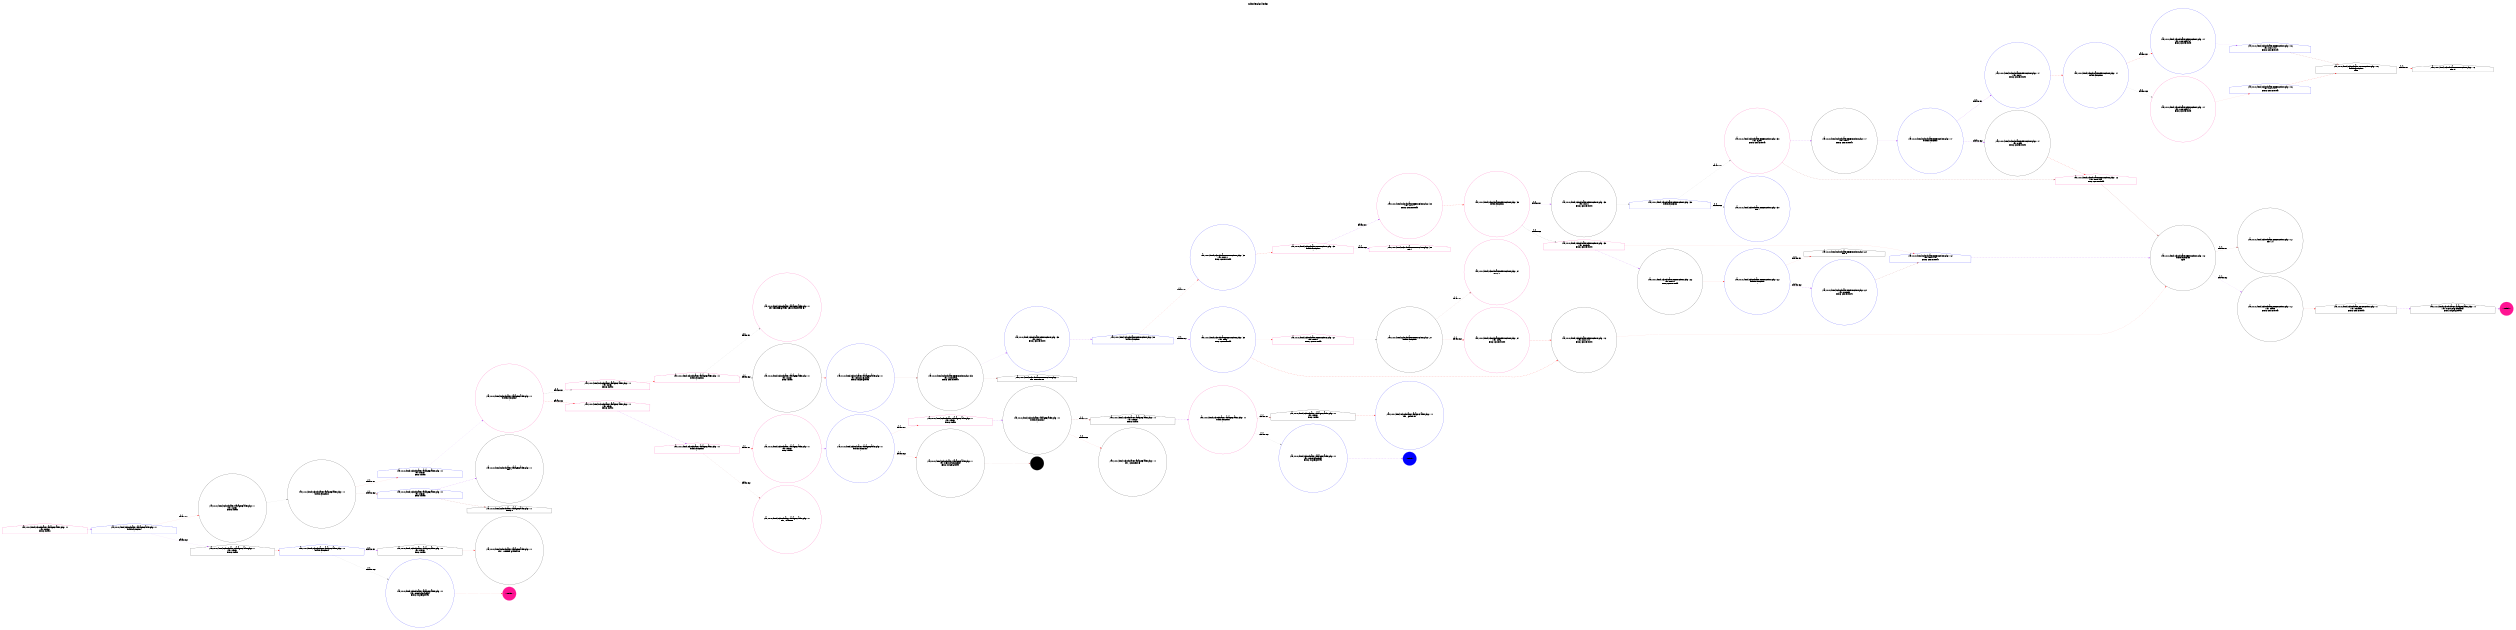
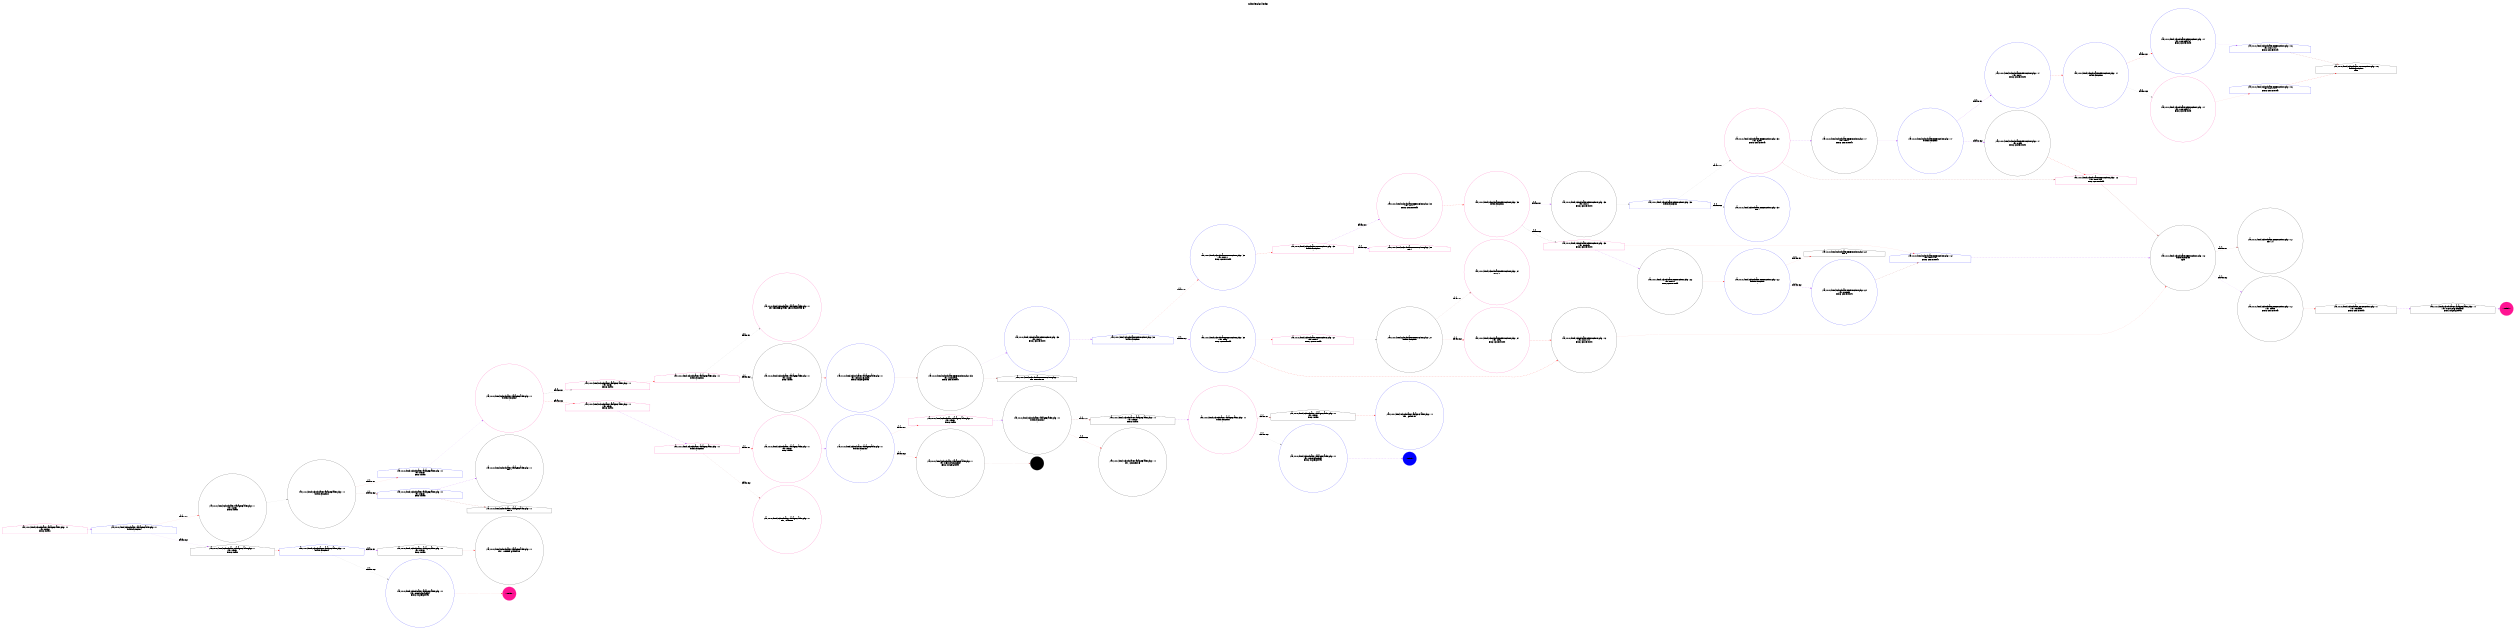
node "/var/www/html/schoolmate/DBFunctions.php : 16 Lit: Y": removed
node "/var/www/html/schoolmate/ManageGrades.php : 11 Func: 0": label "/var/www/html/schoolmate/ManageGrades.php : 11 Func: 0" -> "/var/www/html/schoolmate/ManageGrades.php : 11 Lit: 0"
